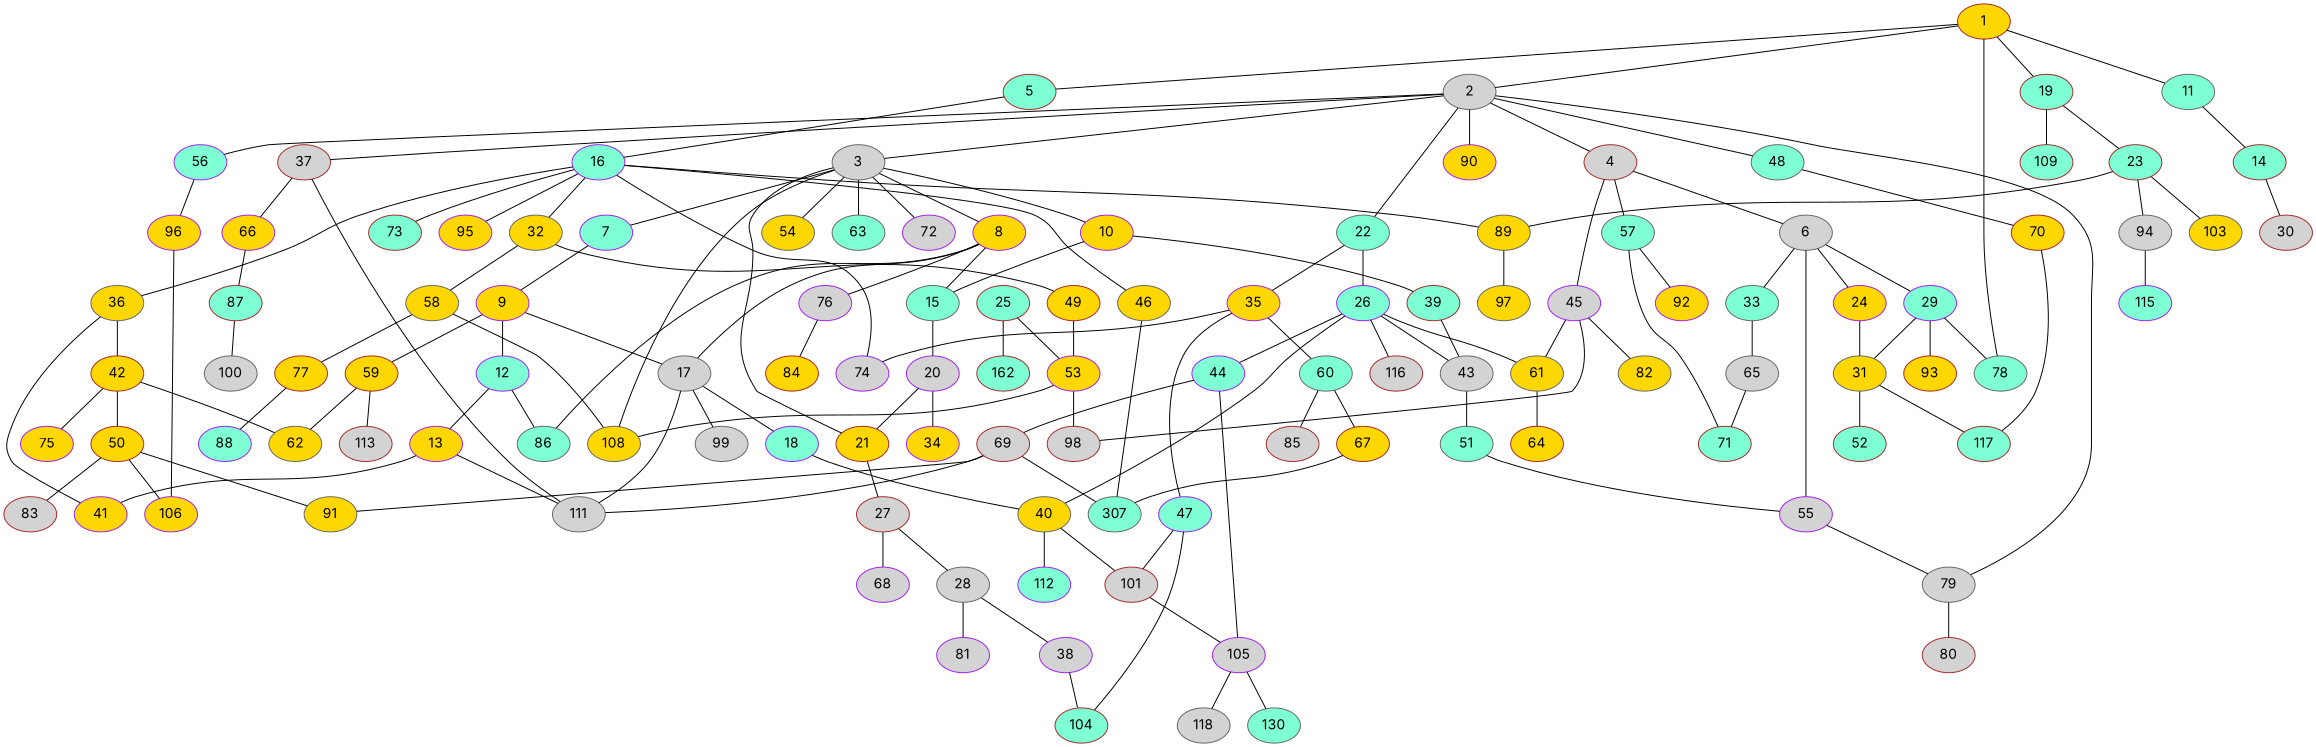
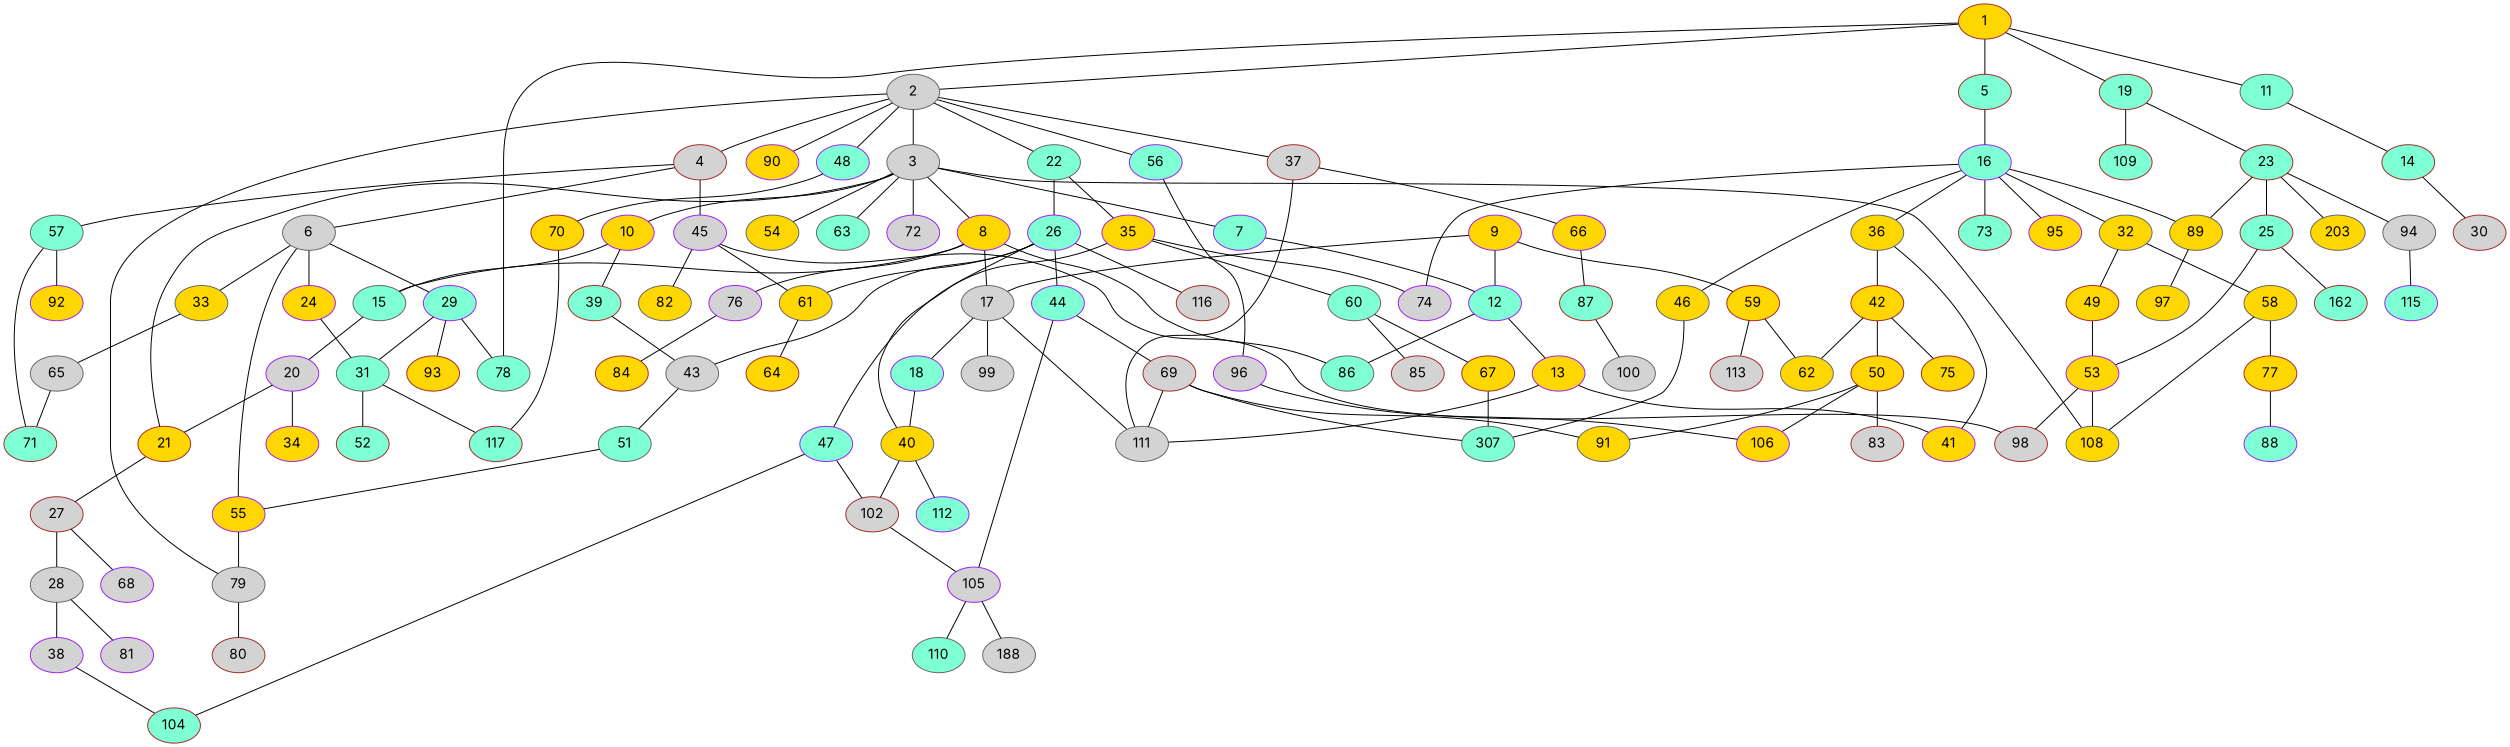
node "48": color gray40 -> purple
edge "23" -- "25": added
node "96": fillcolor gold -> lightgrey
node "103": label "103" -> "203"
edge "7" -- "9": now "7" -- "12"
node "33": fillcolor aquamarine -> gold
node "31": fillcolor gold -> aquamarine
node "75": color purple -> brown
node "55": fillcolor lightgrey -> gold
node "101": label "101" -> "102"
node "118": label "118" -> "188"
node "130": label "130" -> "110"
